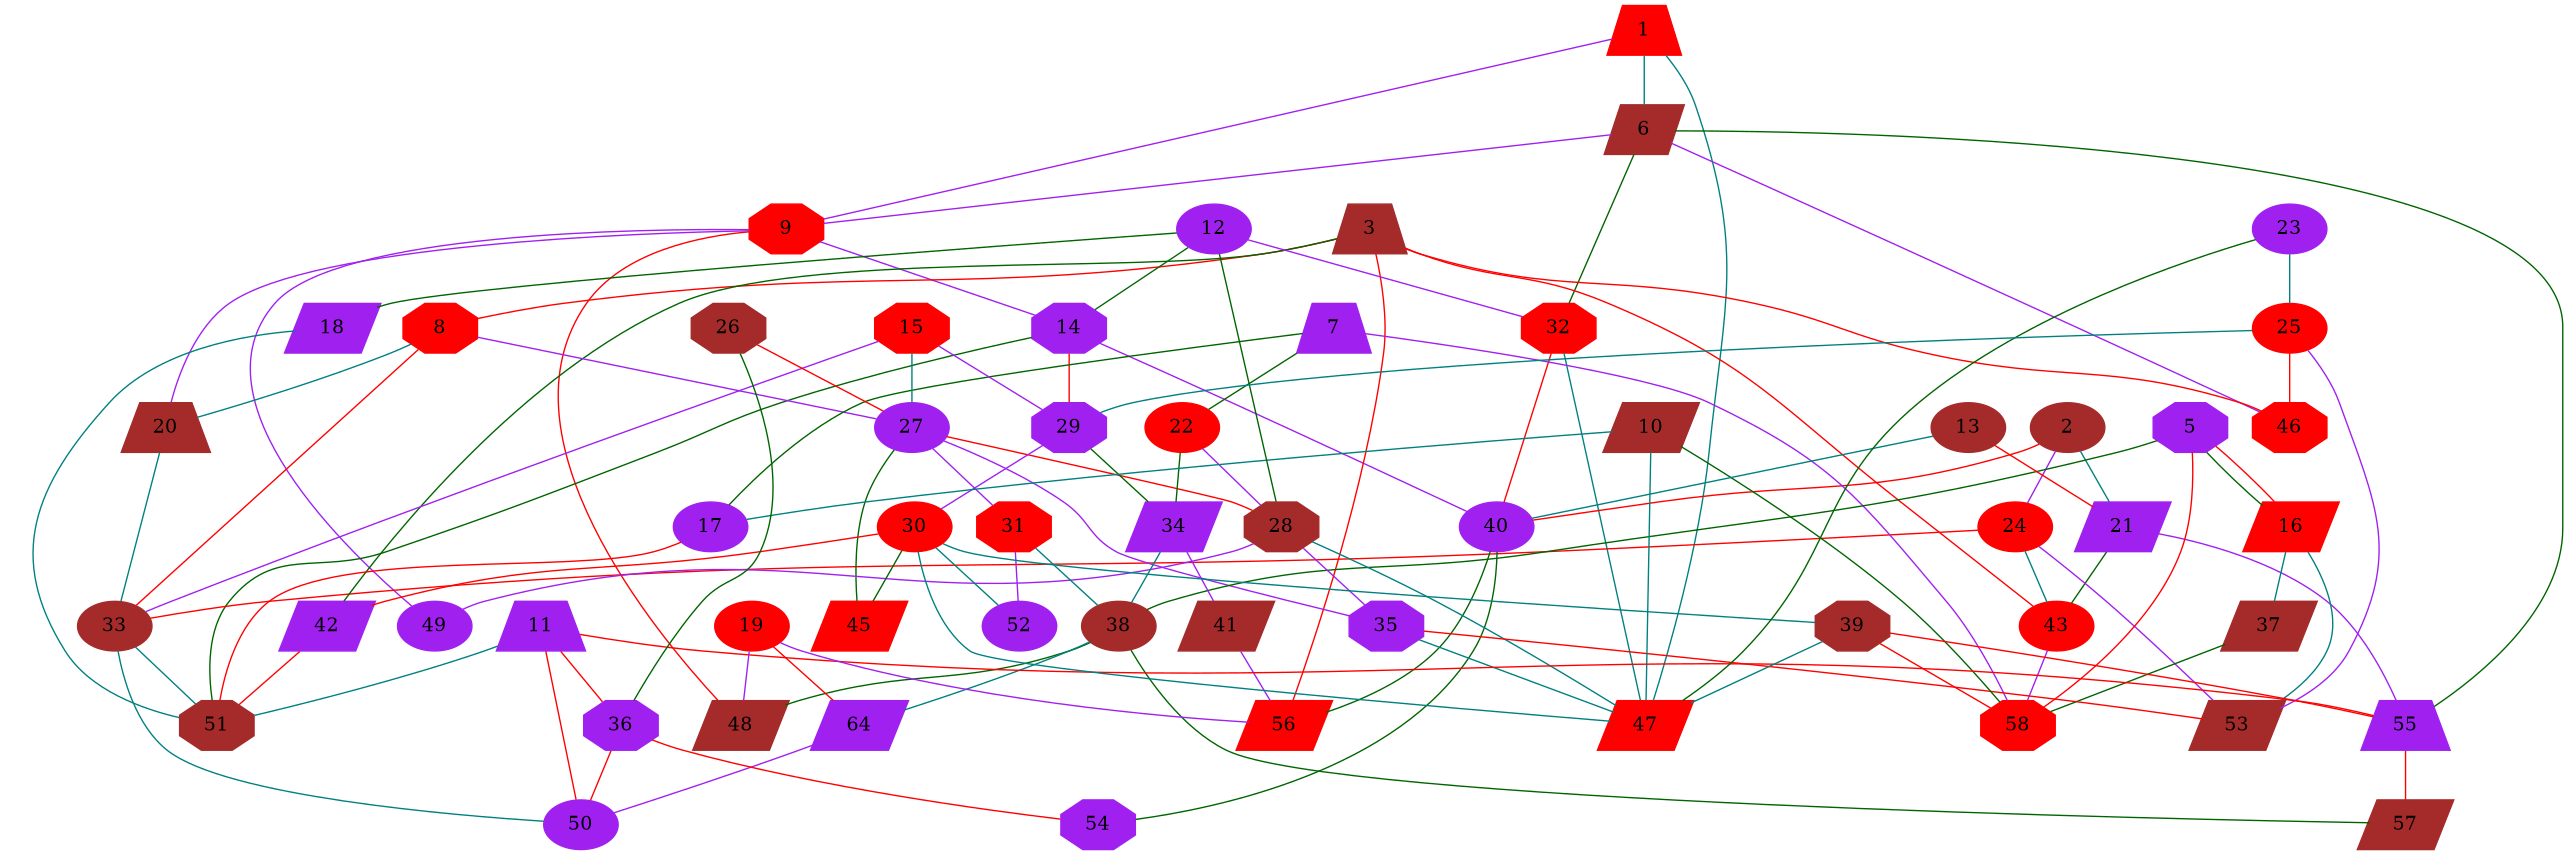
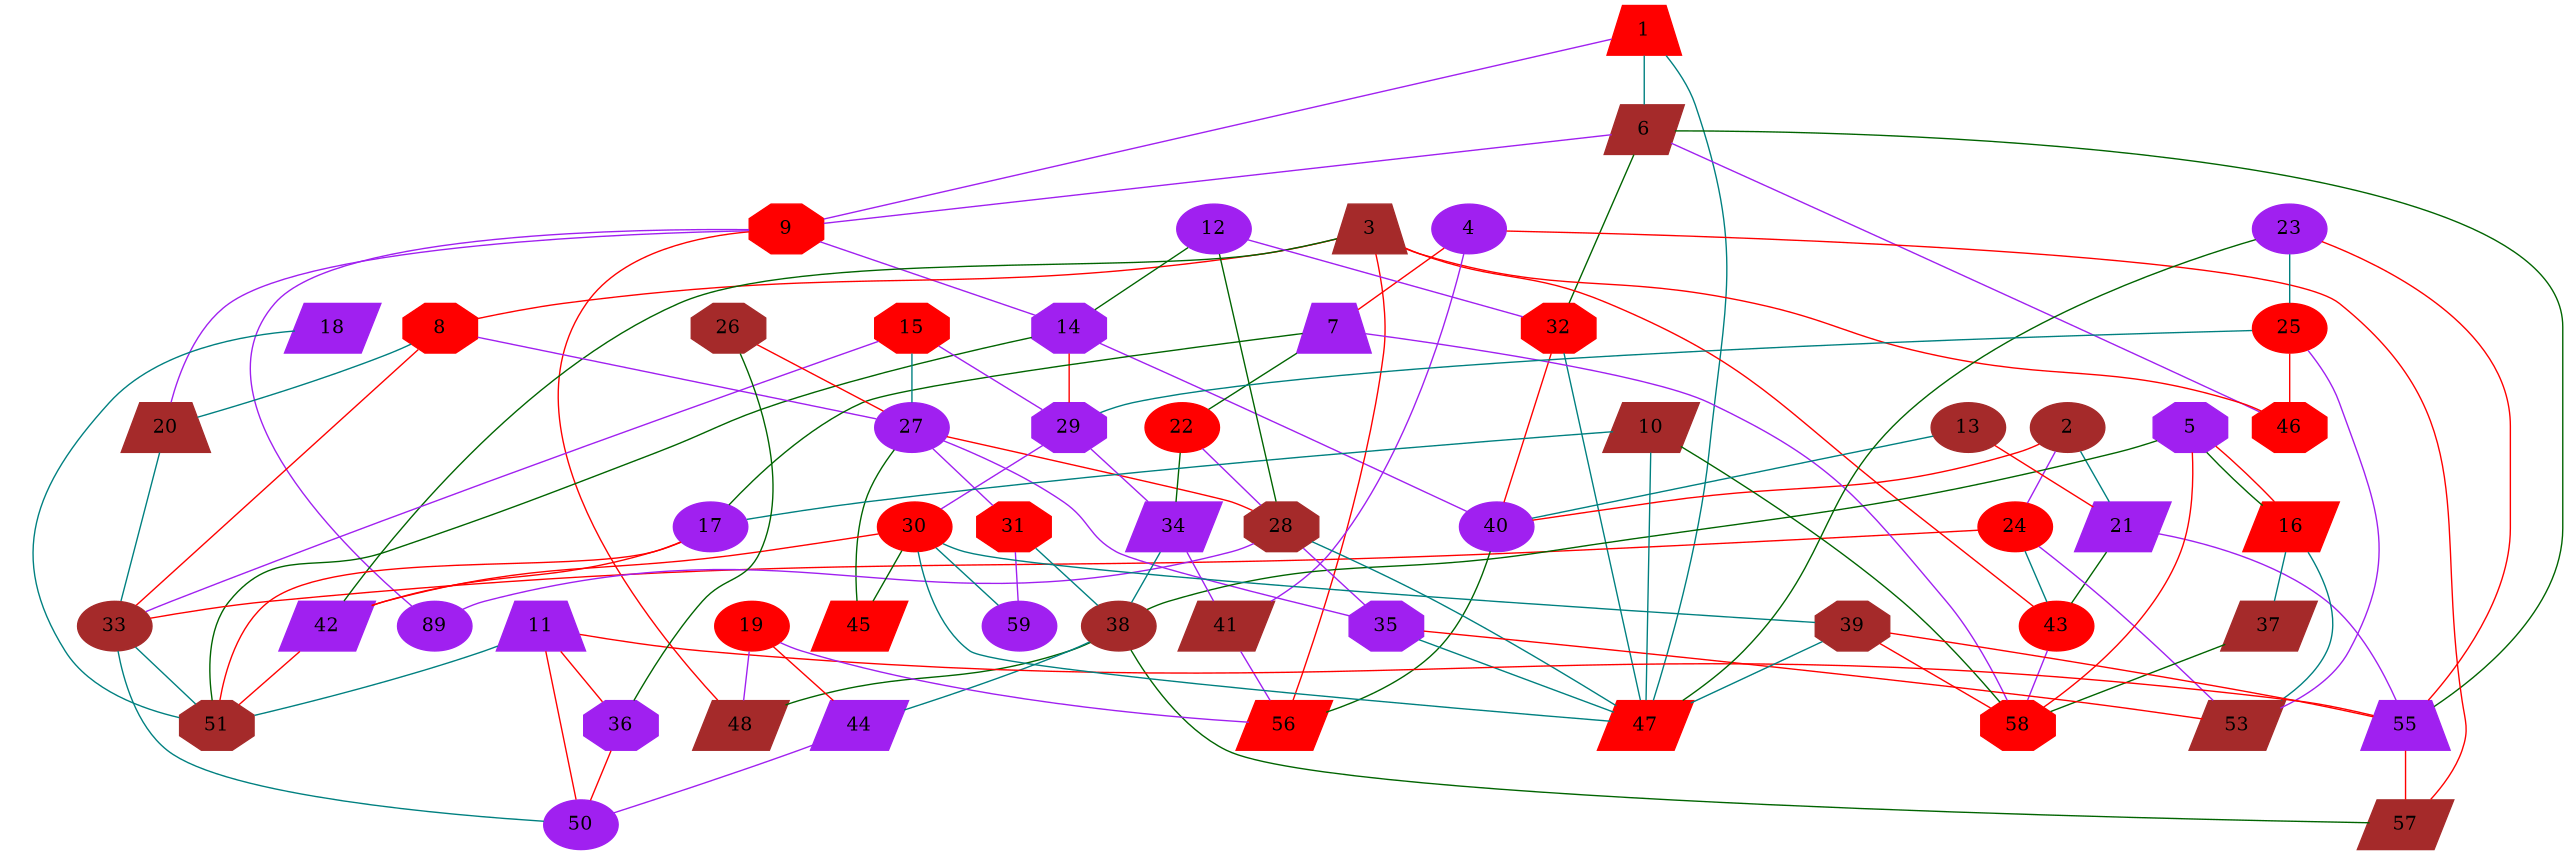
node "4": added
edge "12" -- "18": removed
edge "23" -- "55": added
edge "29" -- "34": color darkgreen -> purple
edge "17" -- "42": added
node "49": label "49" -> "89"
node "52": label "52" -> "59"
node "64": label "64" -> "44"
node "54": removed
